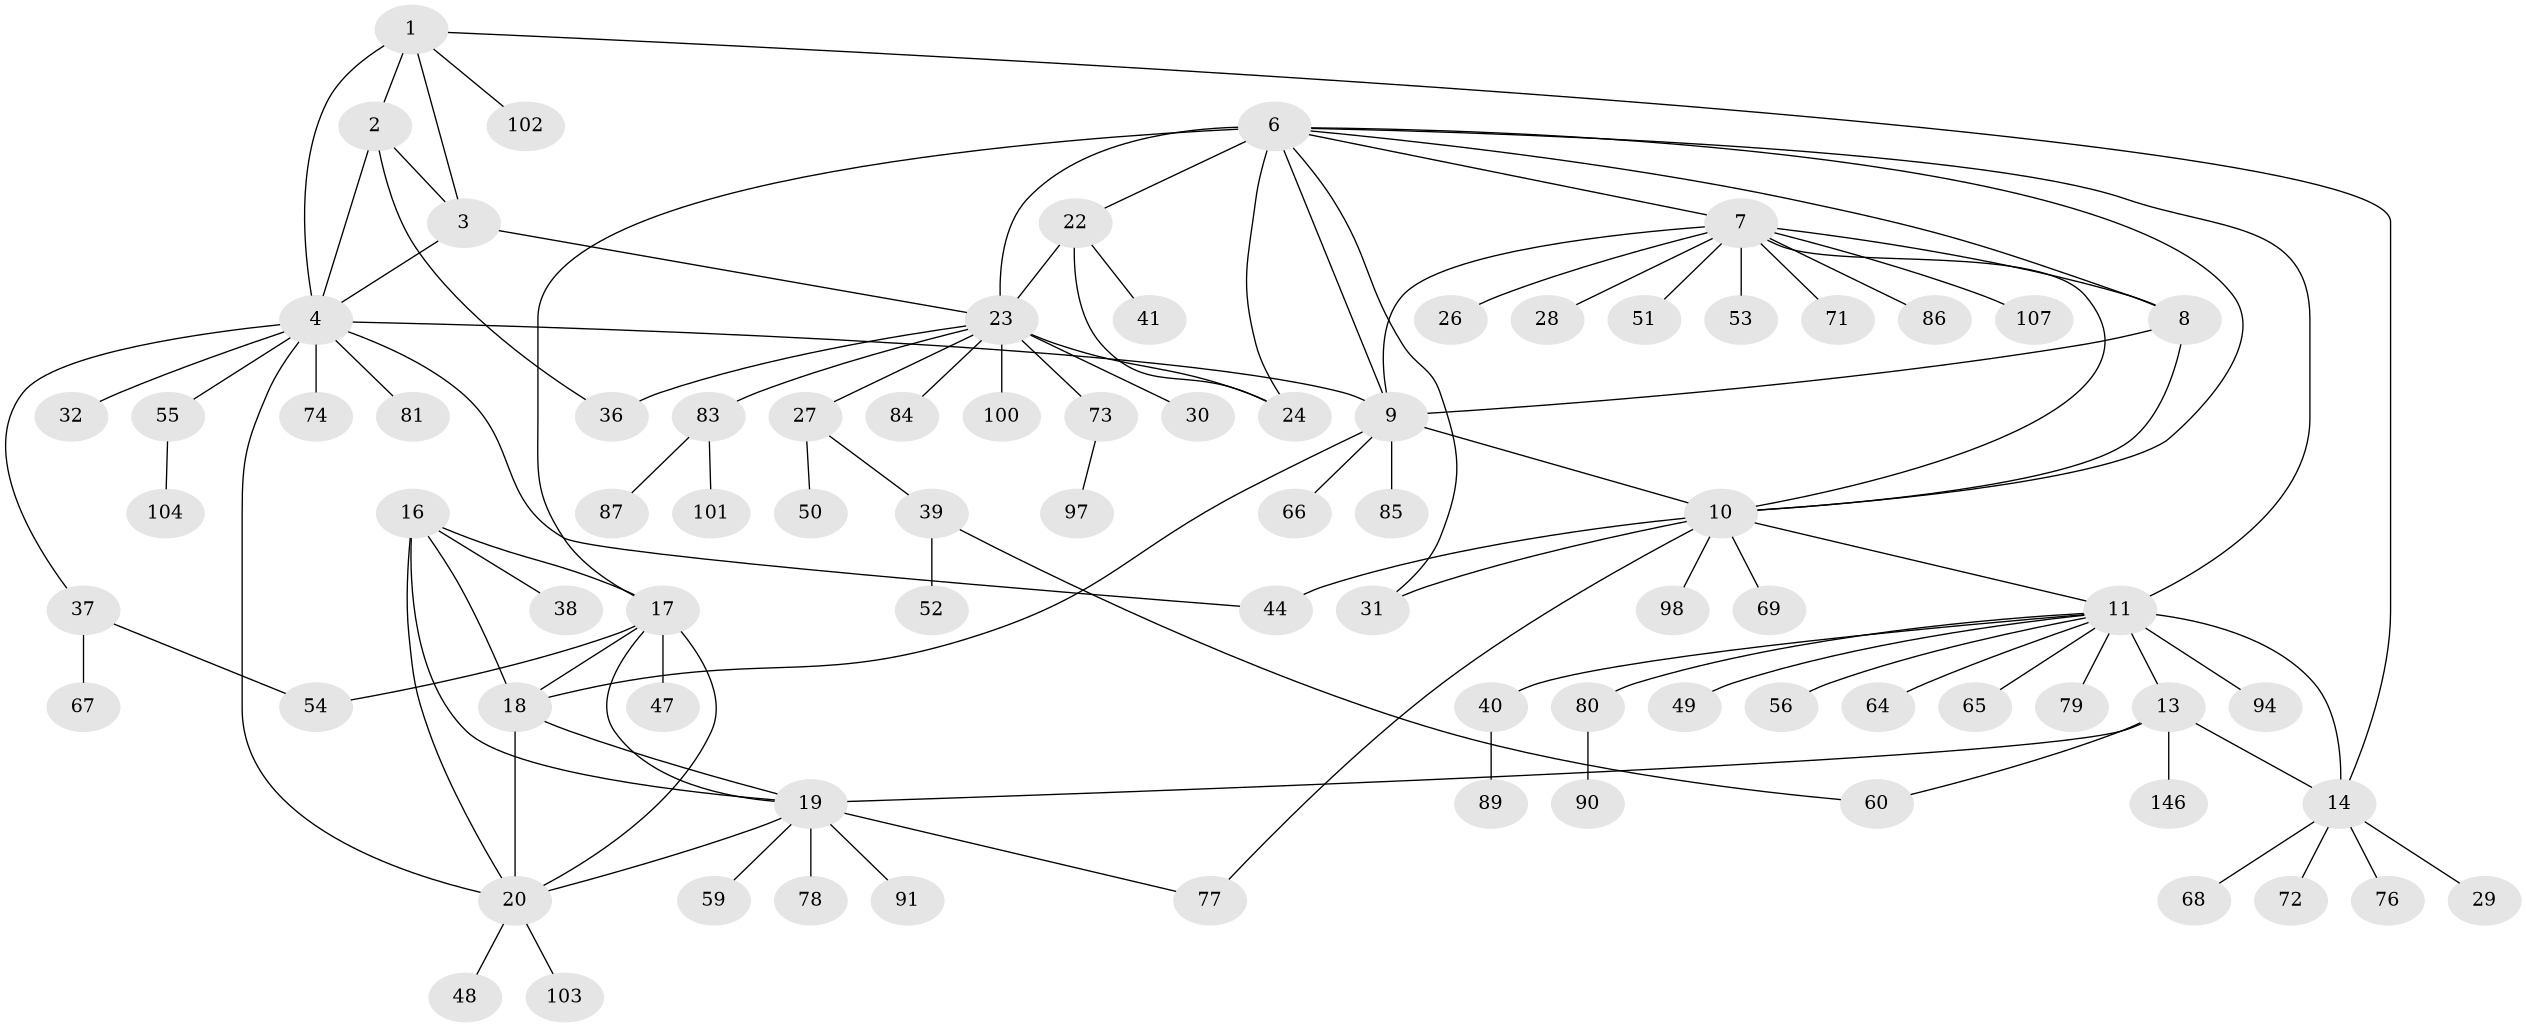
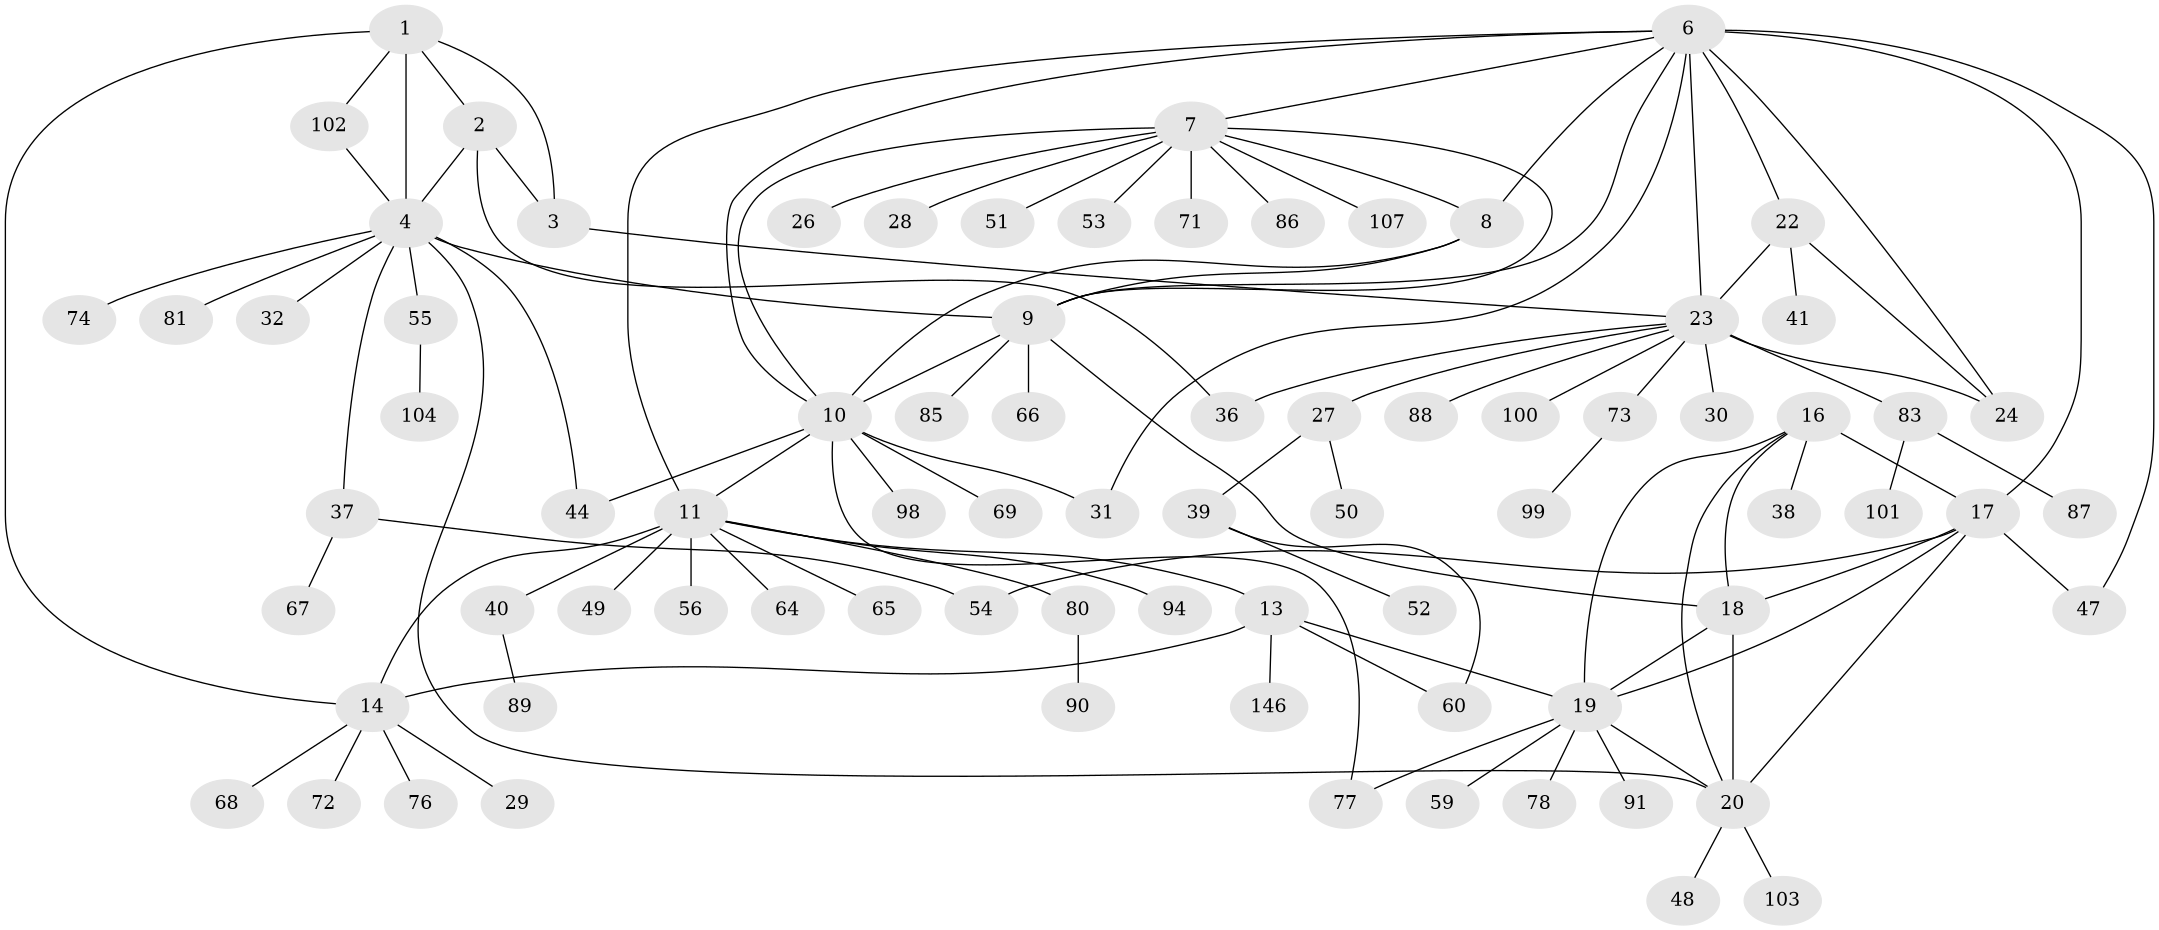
edge "6" -- "47": added
edge "3" -- "4": now "102" -- "4"
node "84": label "84" -> "88"
node "97": label "97" -> "99"
node "79": removed
